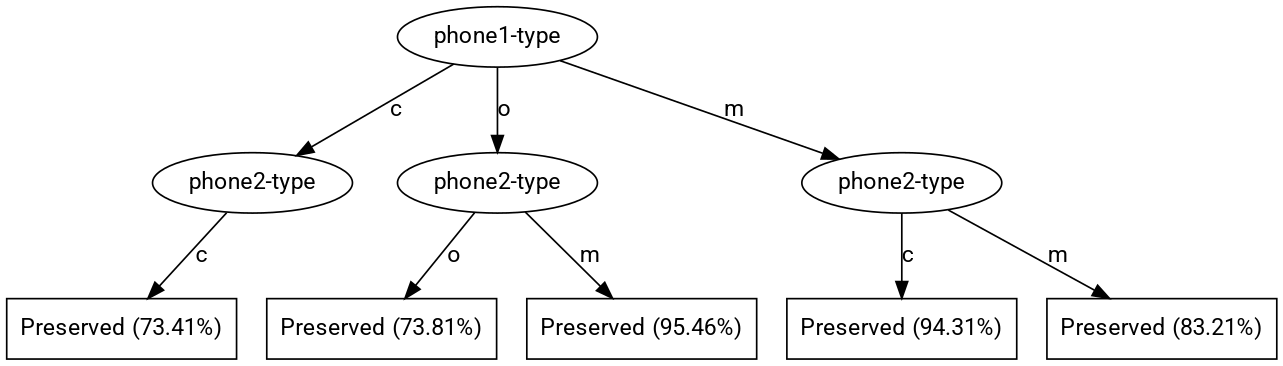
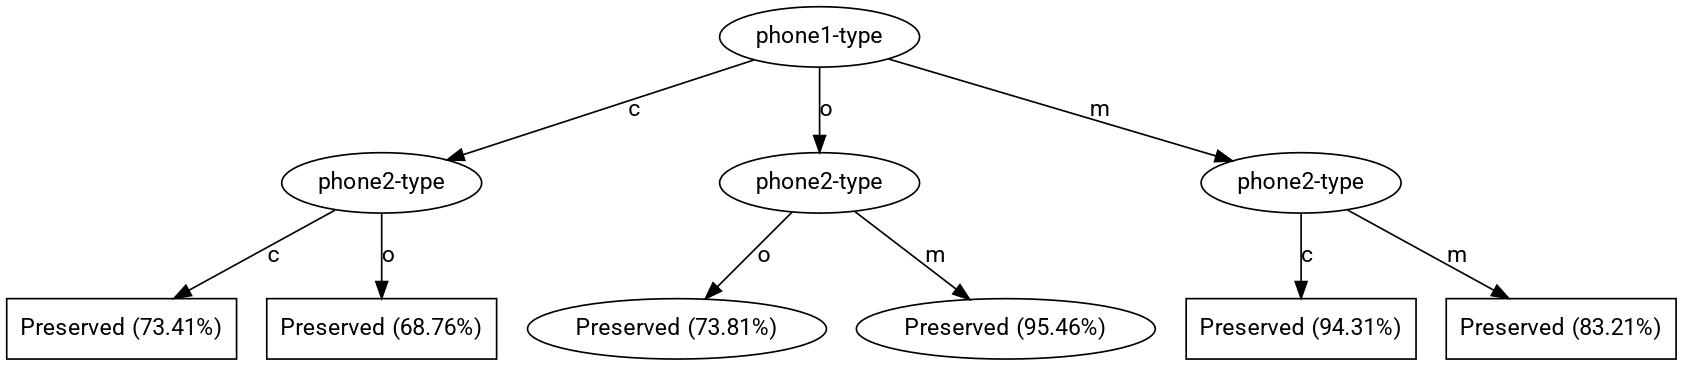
node "Preserved (68.76%)": added
node "Preserved (73.81%)": shape box -> ellipse
node "Preserved (95.46%)": shape box -> ellipse
